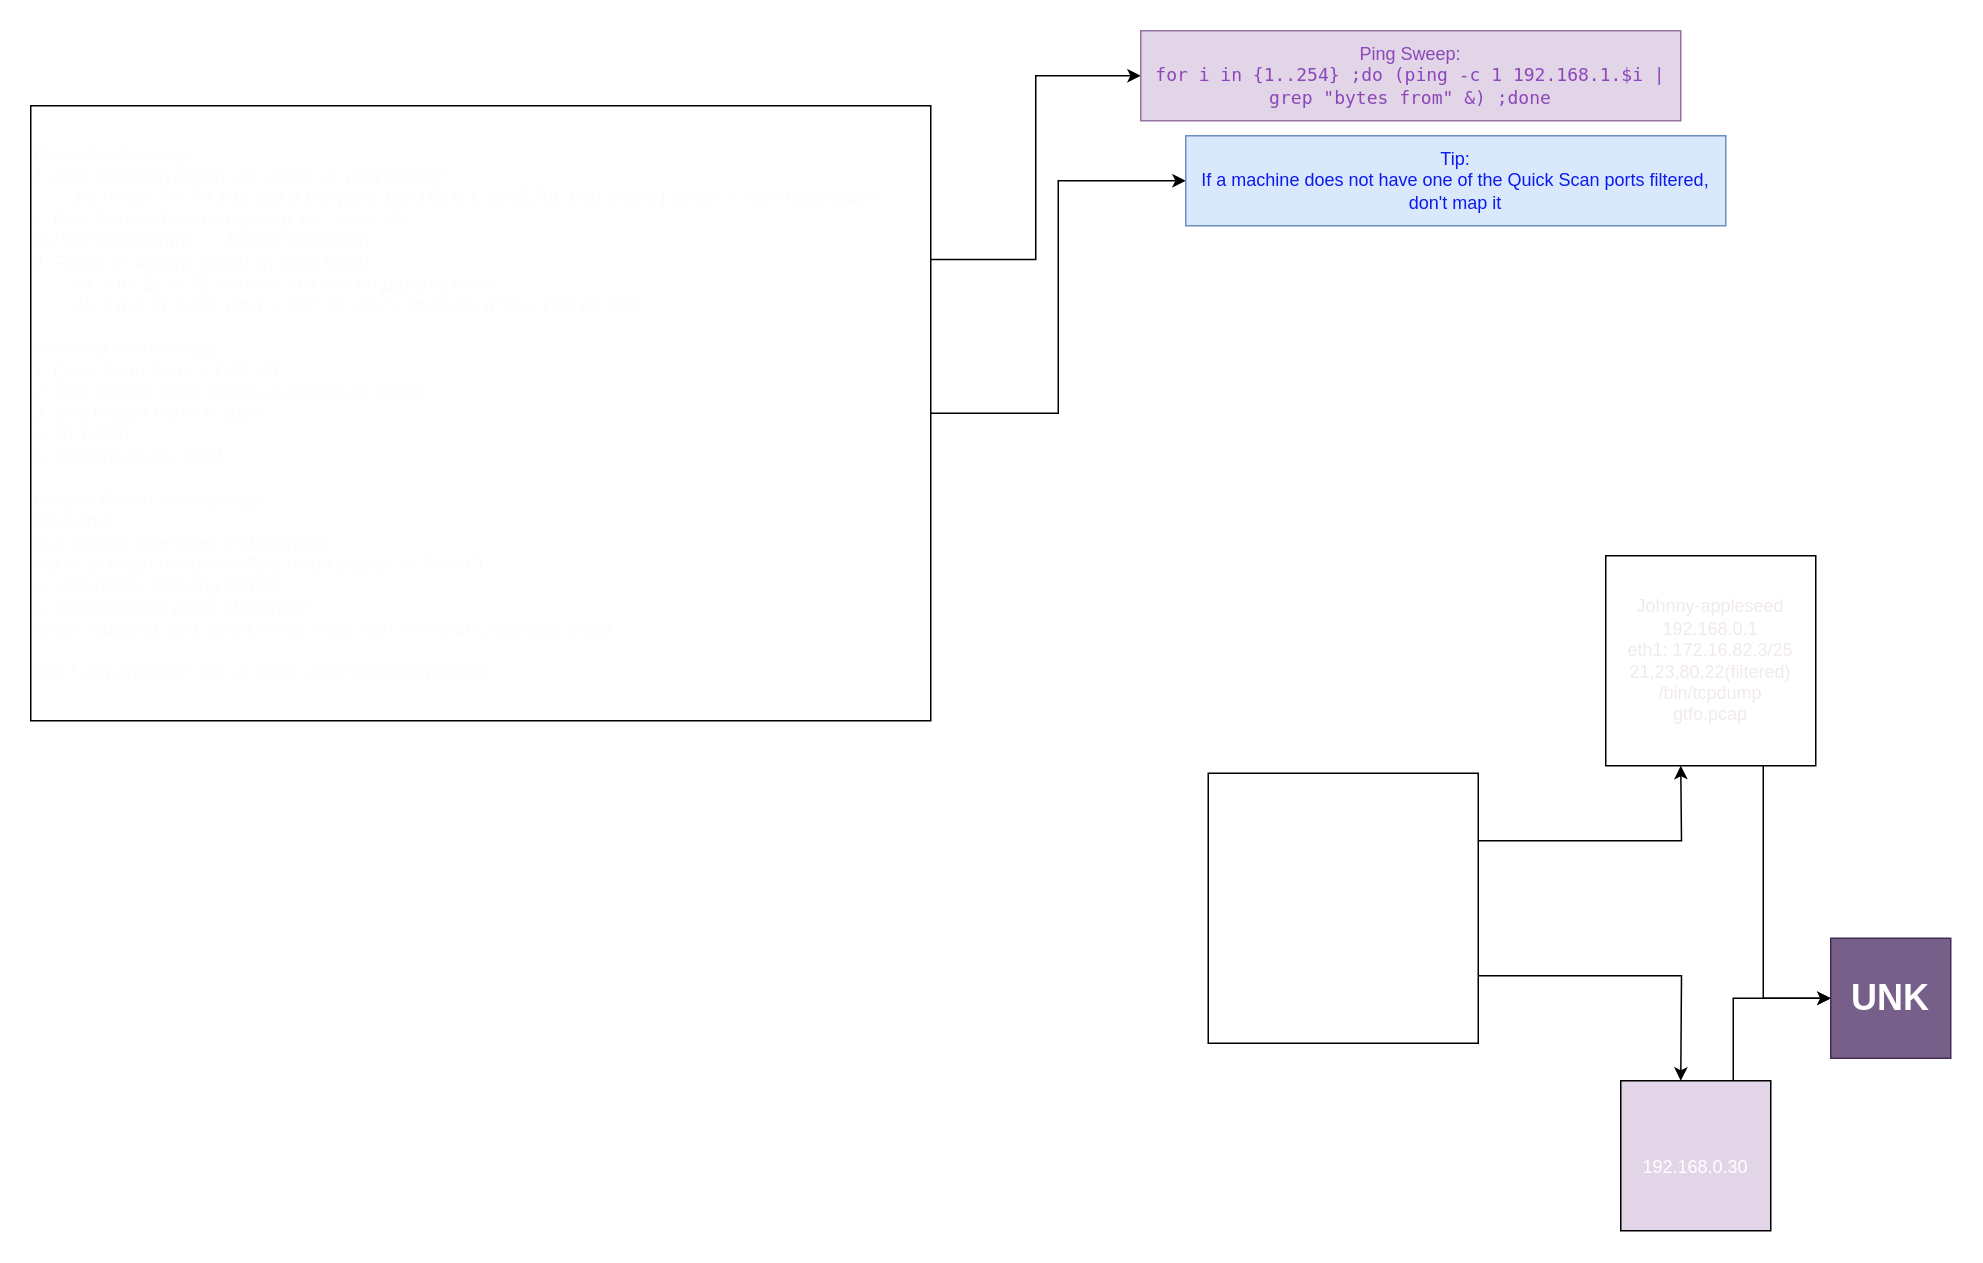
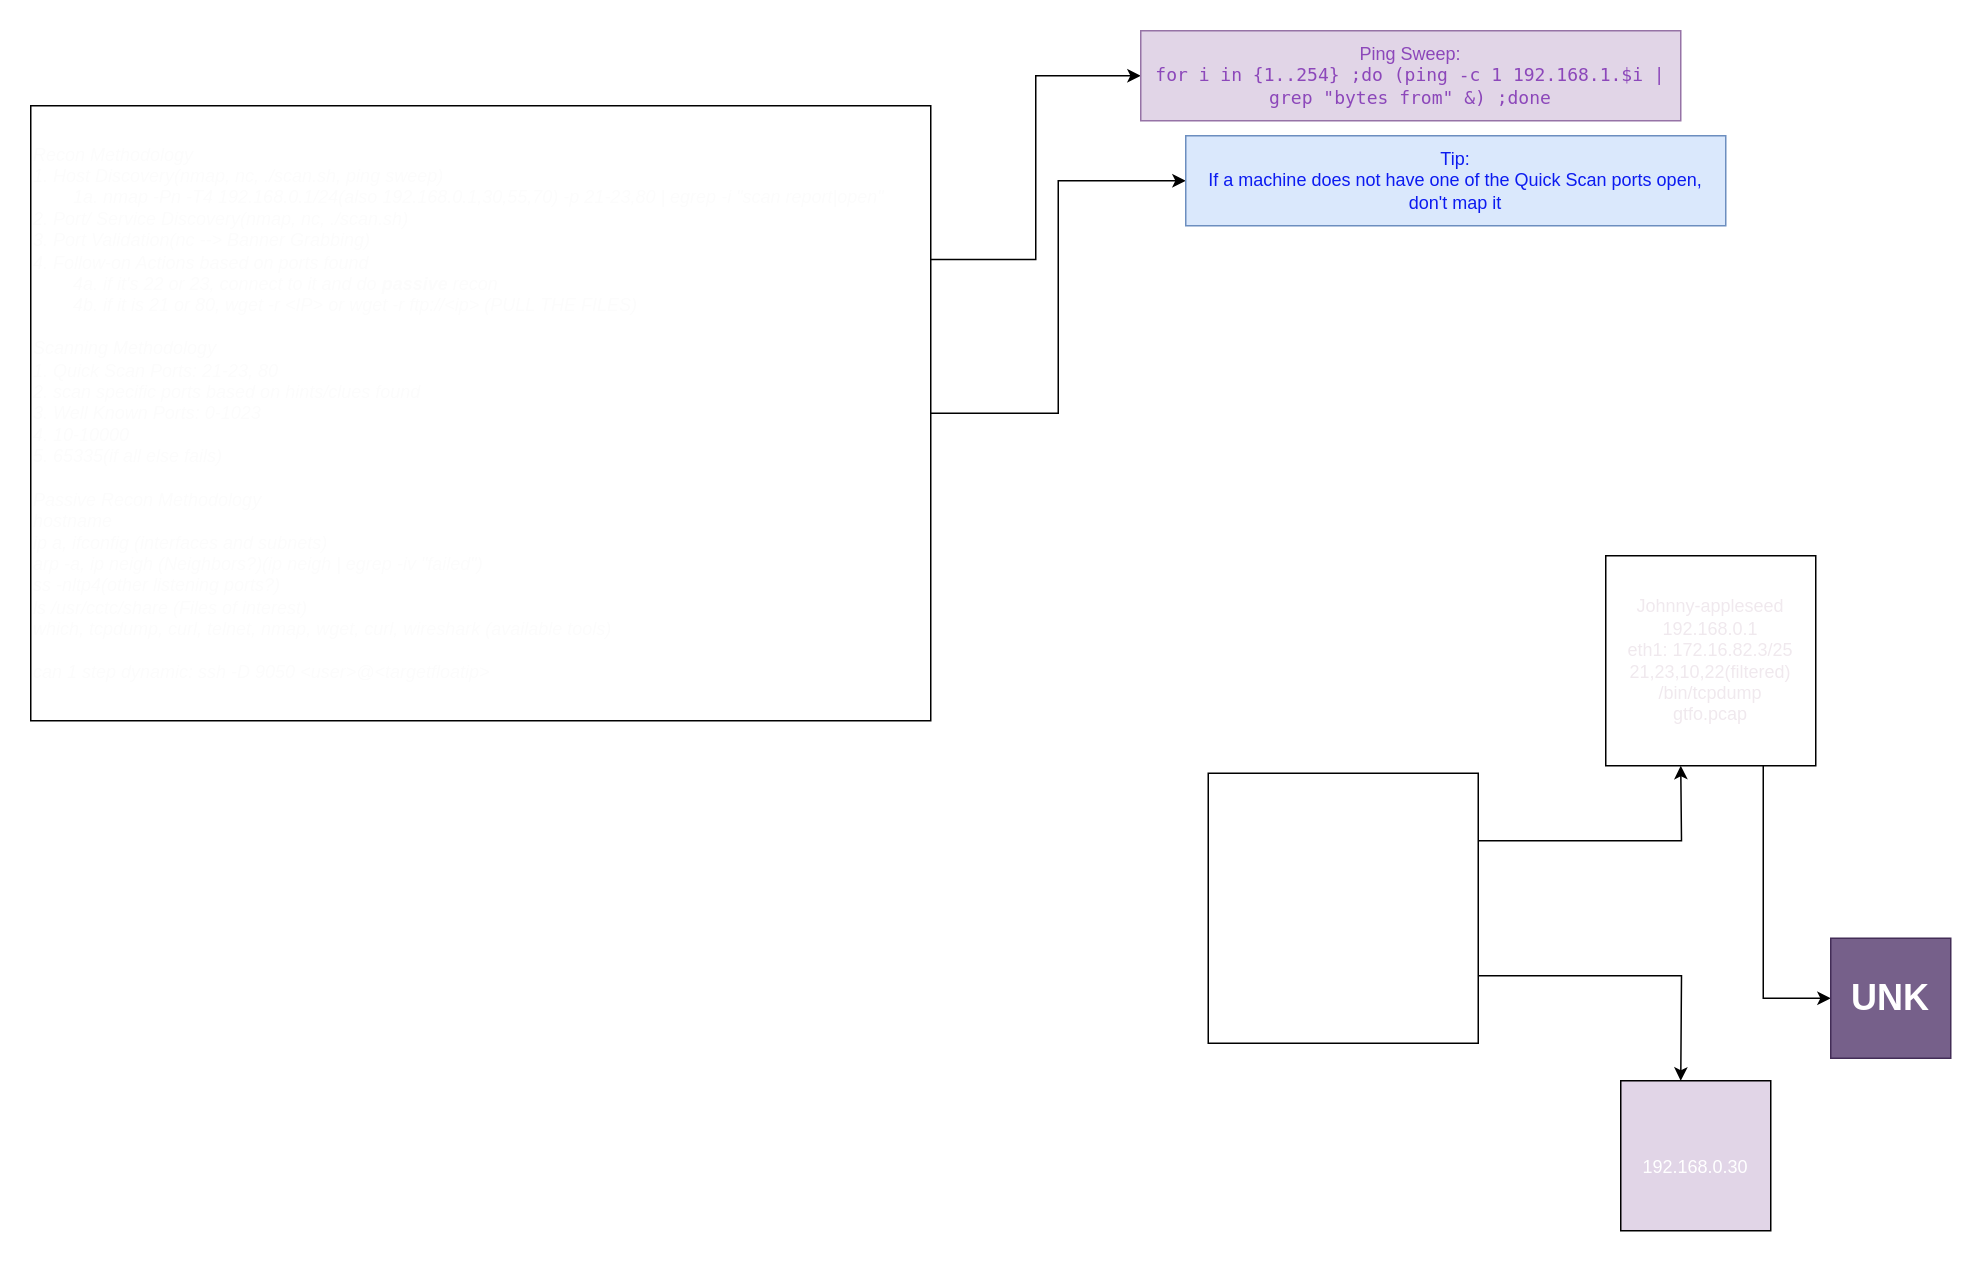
node "Tip: If a machine does not have one of the Quick Scan ports filtered, don't map it": label "Tip: If a machine does not have one of the Quick Scan ports filtered, don't map it" -> "Tip: If a machine does not have one of the Quick Scan ports open, don't map it"
node "Johnny-appleseed 192.168.0.1 eth1: 172.16.82.3/25 21,23,80,22(filtered) /bin/tcpdump gtfo.pcap": label "Johnny-appleseed 192.168.0.1 eth1: 172.16.82.3/25 21,23,80,22(filtered) /bin/tcpdump gtfo.pcap" -> "Johnny-appleseed 192.168.0.1 eth1: 172.16.82.3/25 21,23,10,22(filtered) /bin/tcpdump gtfo.pcap"
edge "192.168.0.30" -> "UNK": removed
